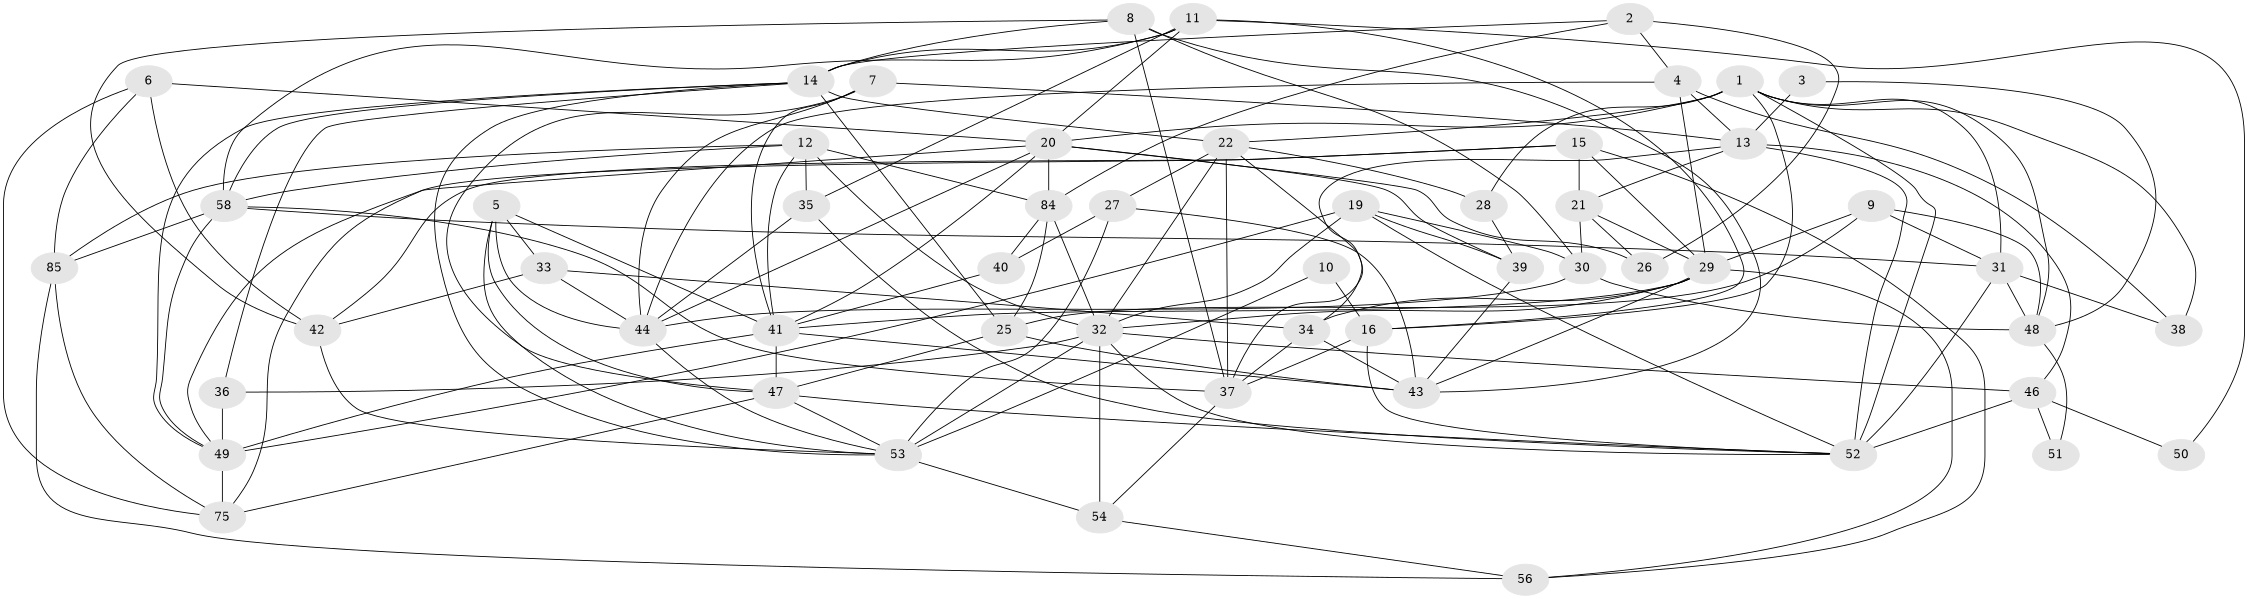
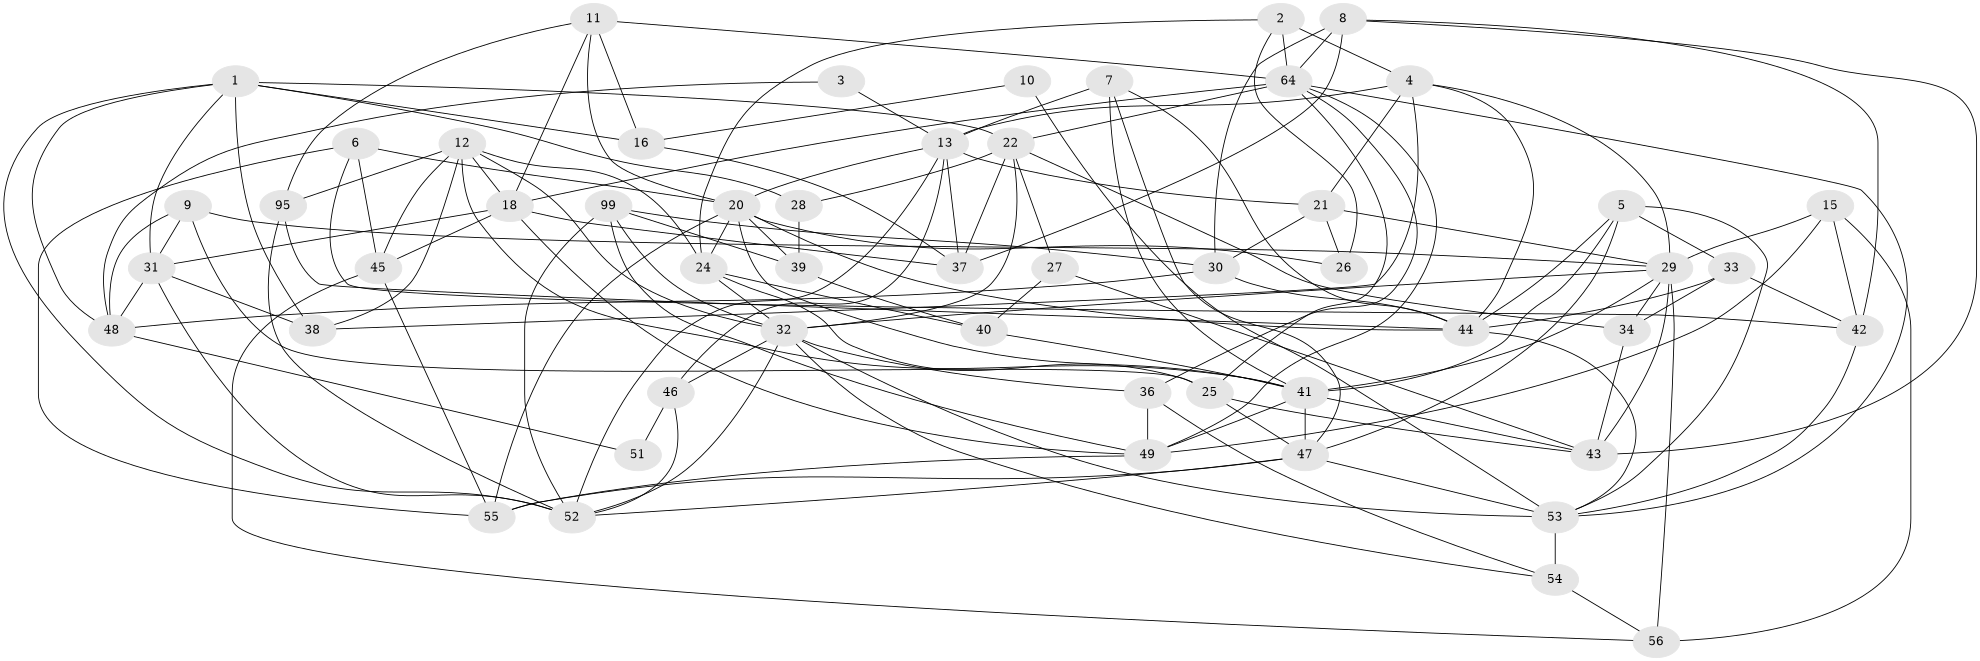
node "14": label "14" -> "64"
edge "1" -- "20": now "13" -- "20"
edge "15" -- "21": now "4" -- "21"
node "58": label "58" -> "18"
node "35": label "35" -> "95"
node "84": label "84" -> "24"
node "19": label "19" -> "99"
edge "12" -- "38": added
node "85": label "85" -> "45"
edge "39" -- "43": now "39" -- "40"
edge "27" -- "53": removed
edge "34" -- "37": removed
edge "16" -- "52": removed
edge "37" -- "54": now "36" -- "54"
node "50": removed
node "75": label "75" -> "55"
